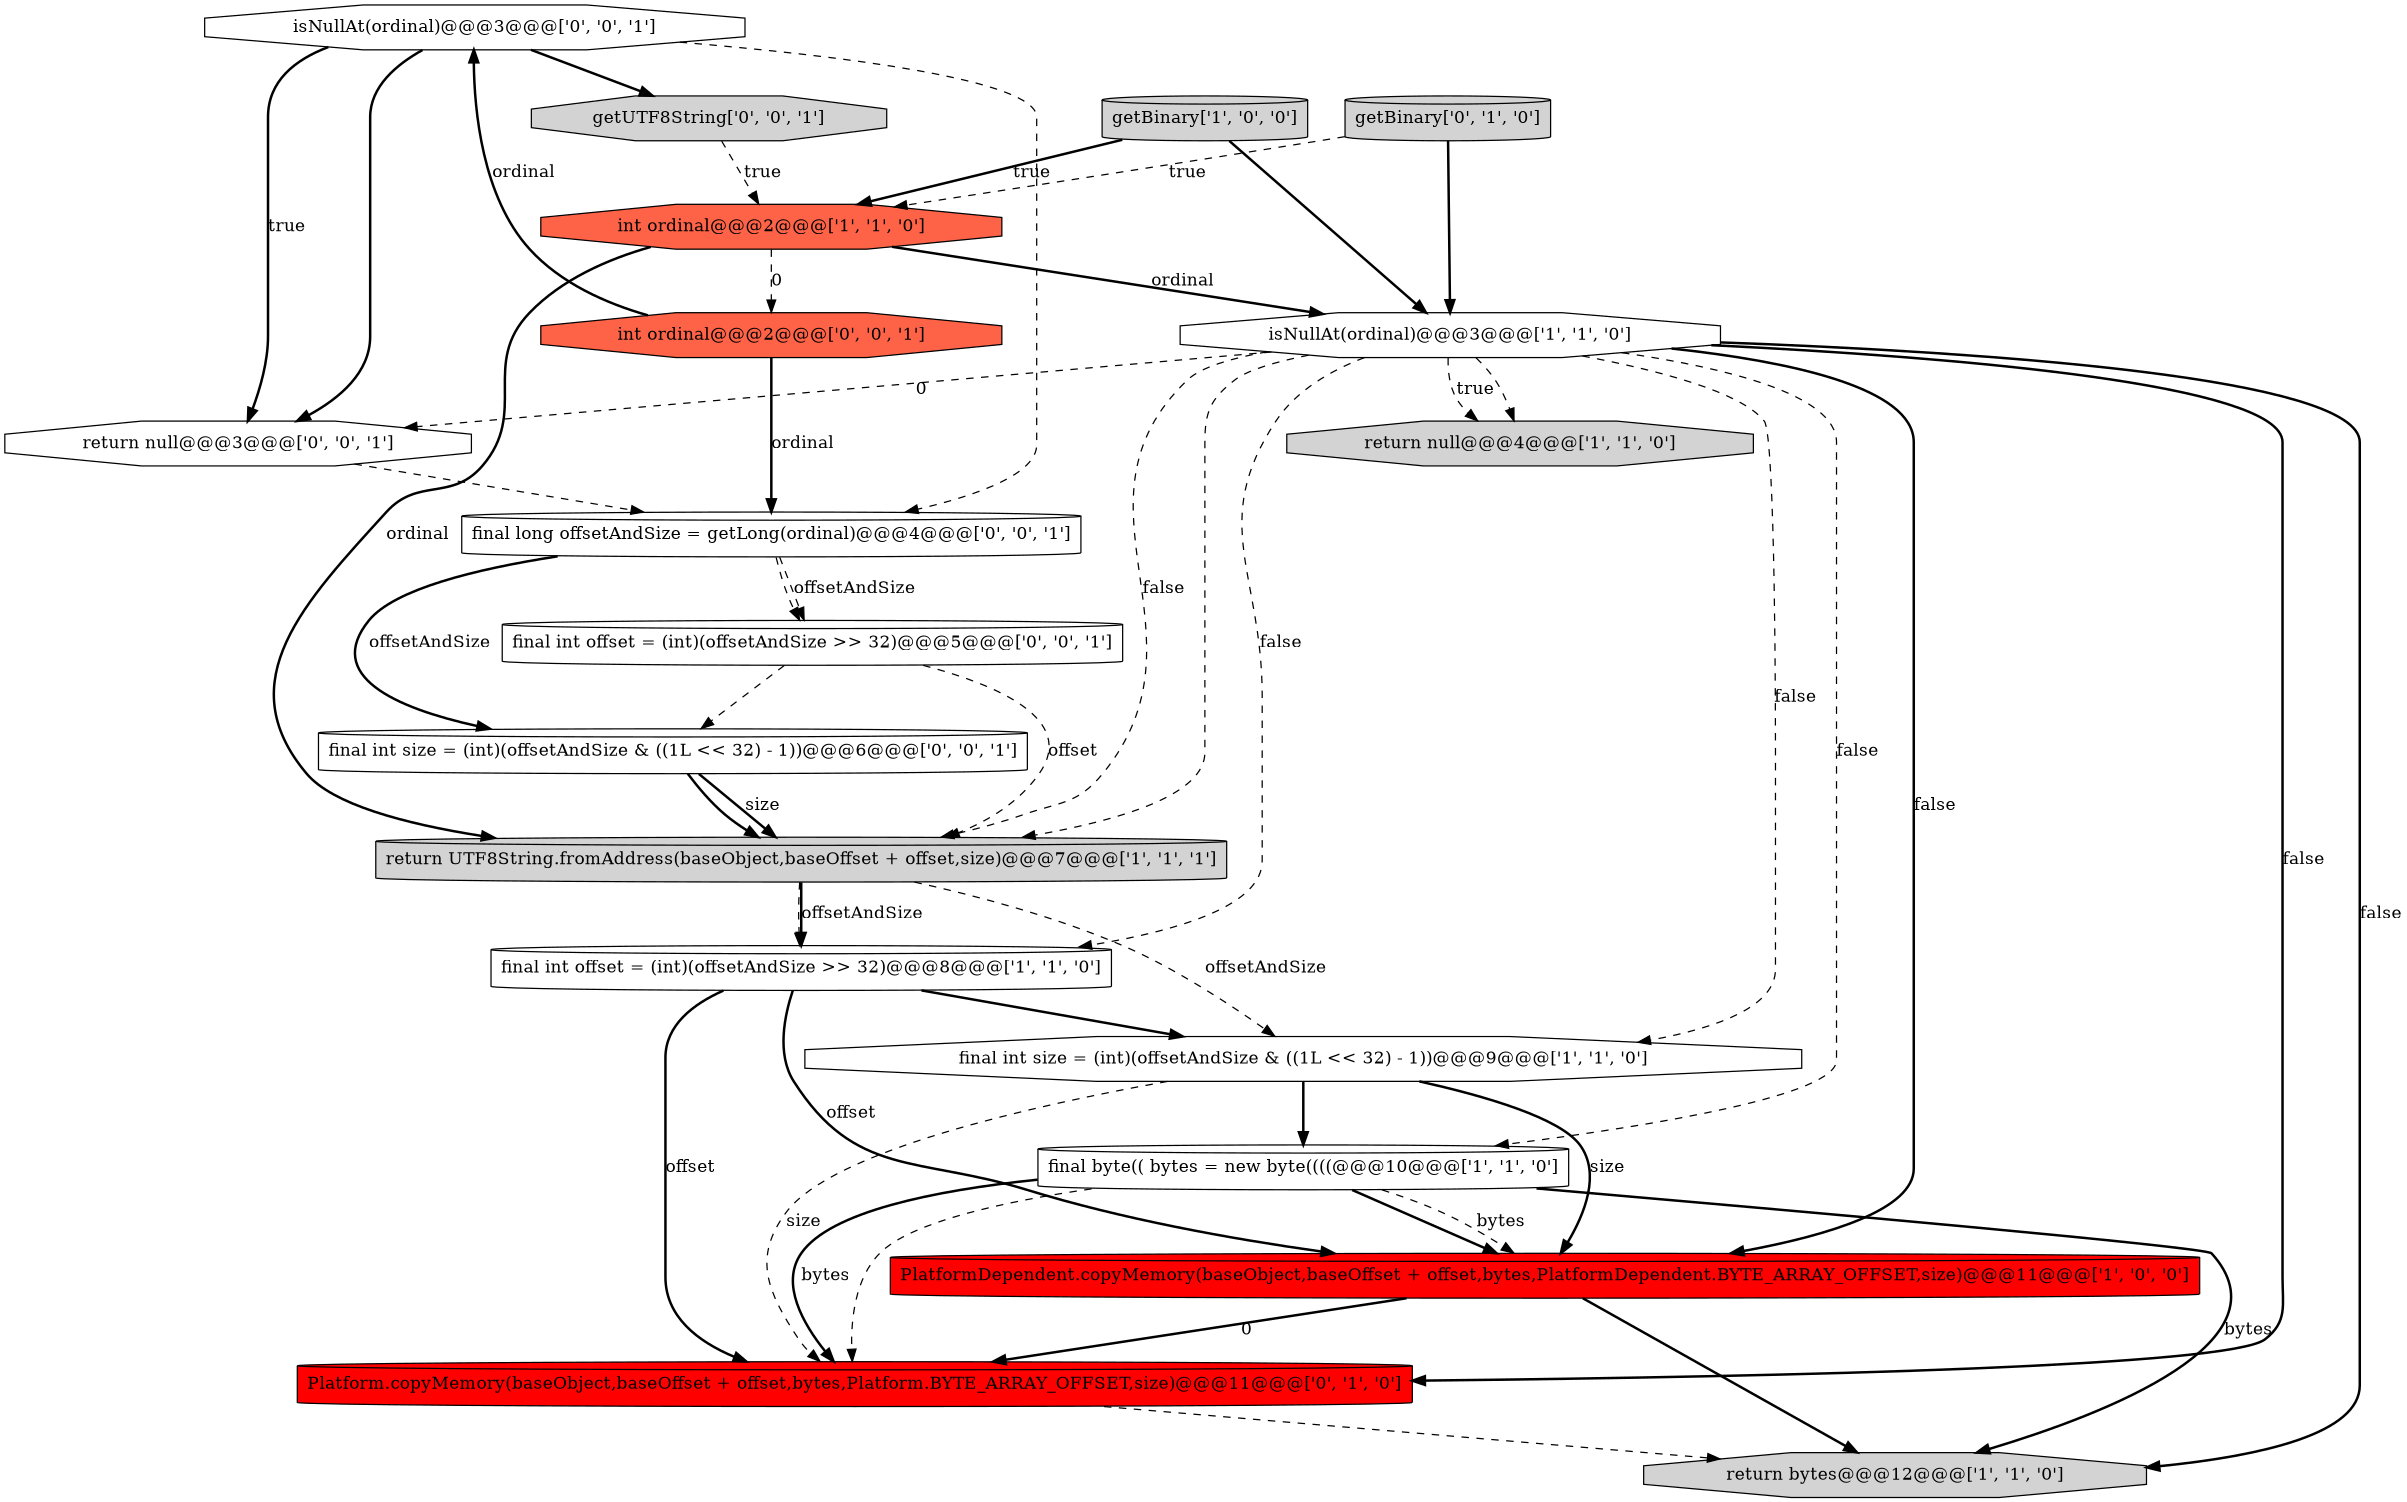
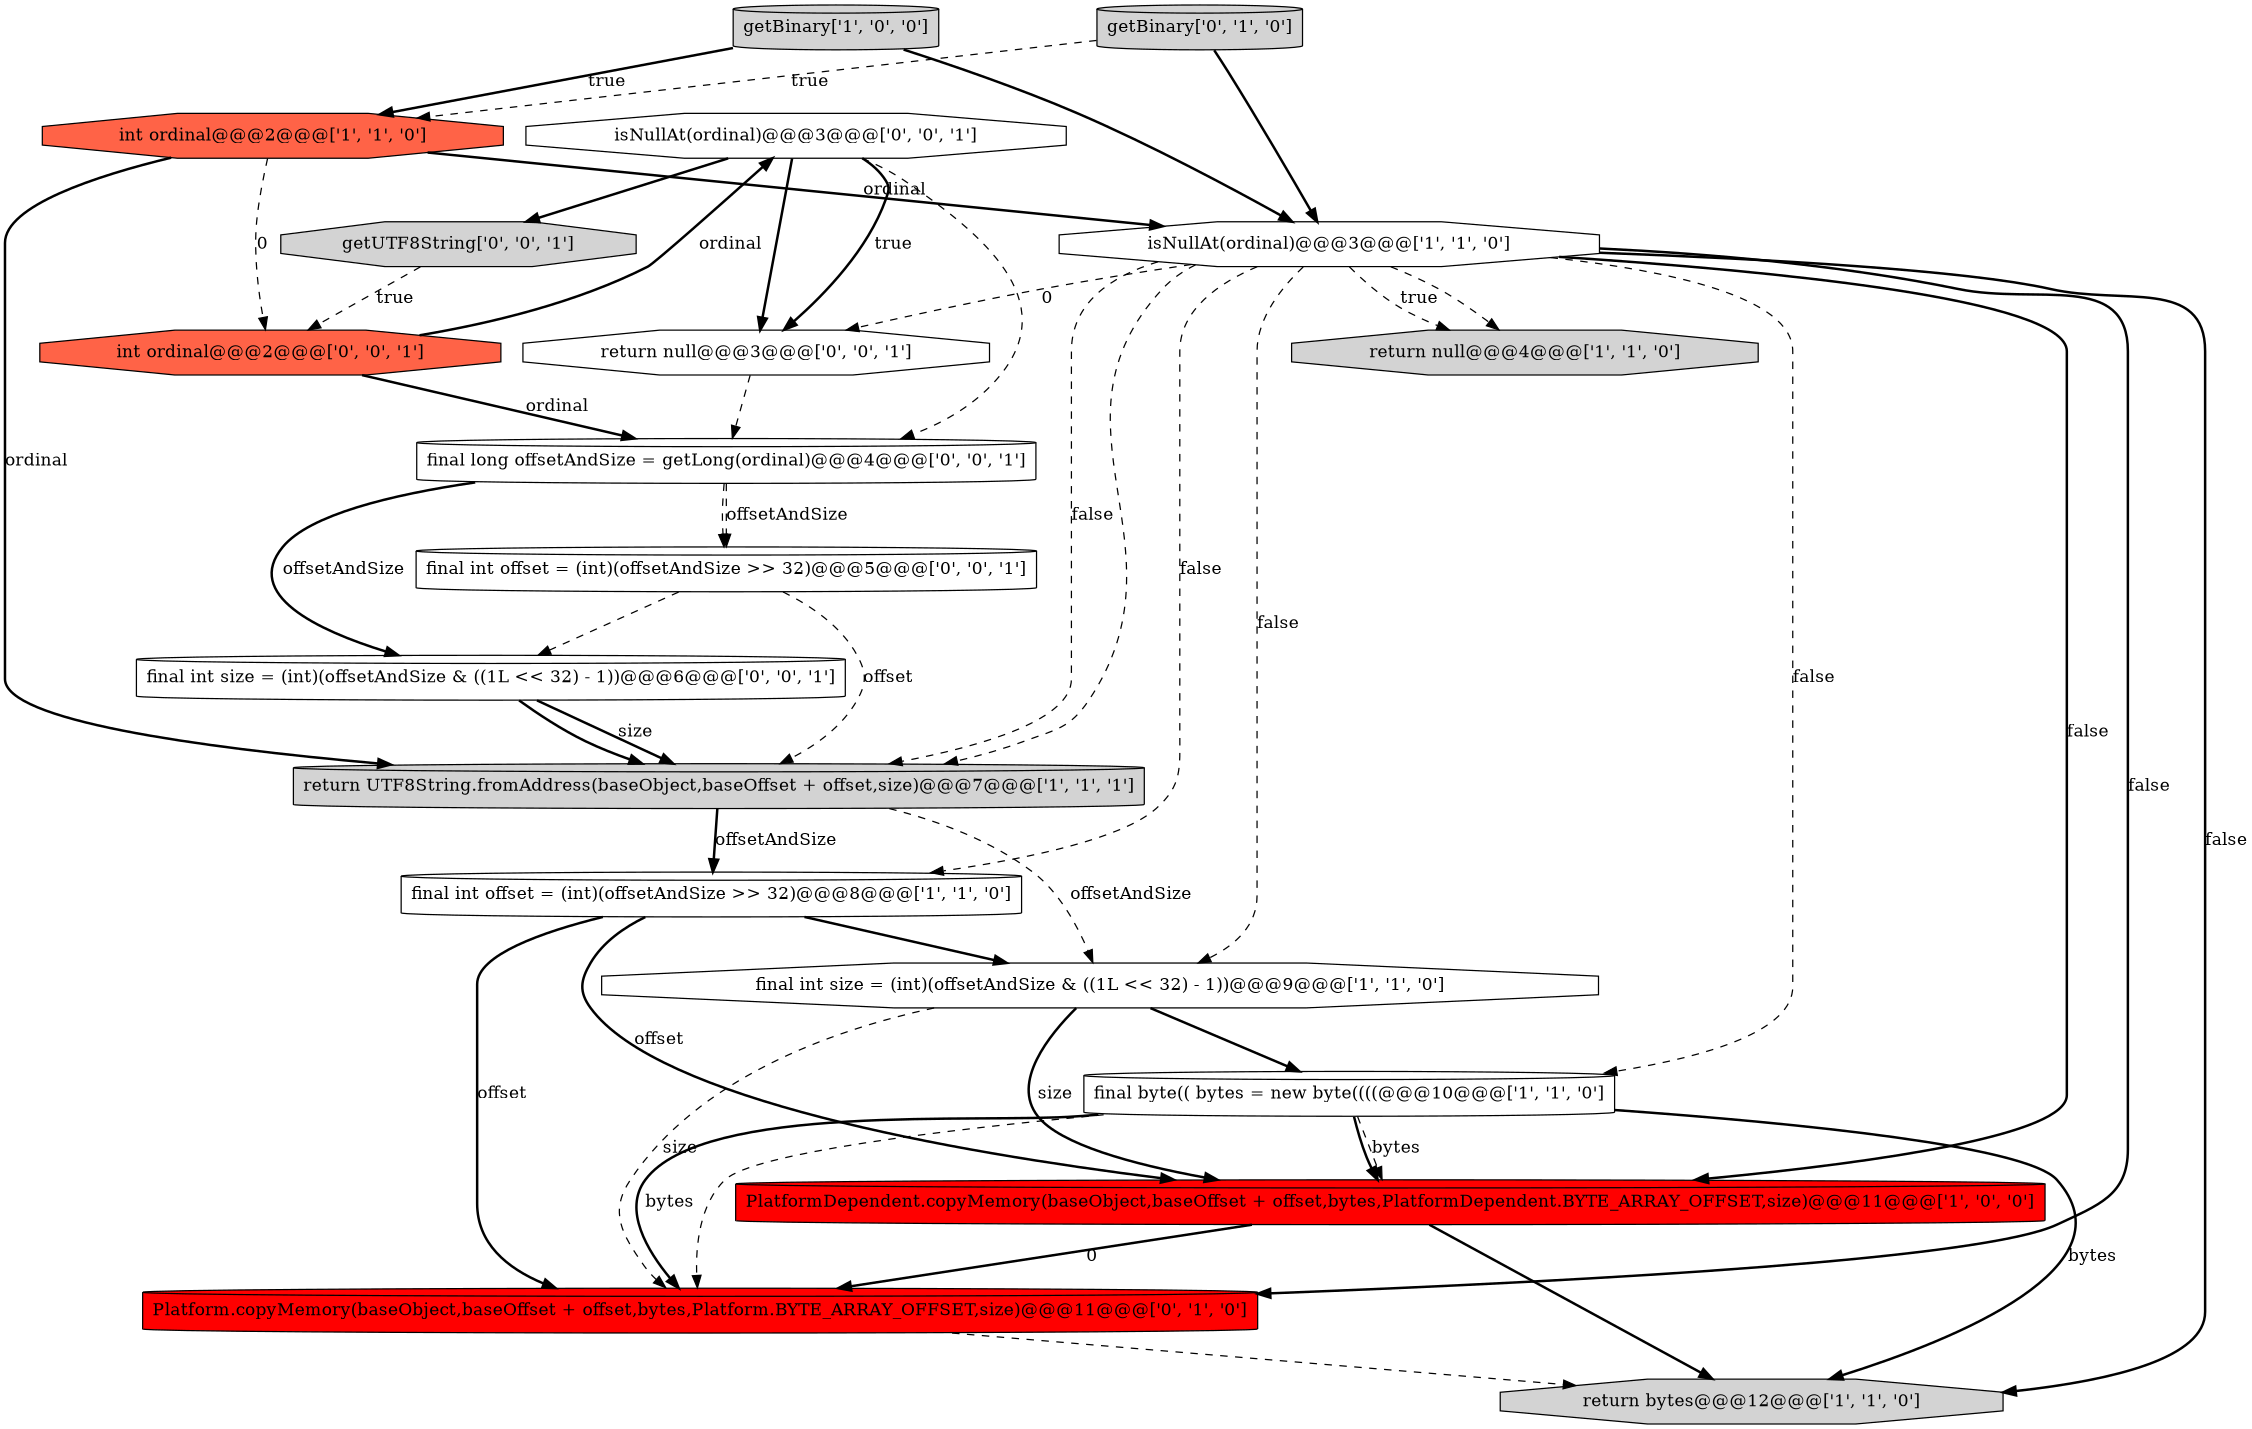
edge "getUTF8String['0', '0', '1']" -> "int ordinal@@@2@@@['1', '1', '0']": now "getUTF8String['0', '0', '1']" -> "int ordinal@@@2@@@['0', '0', '1']"
